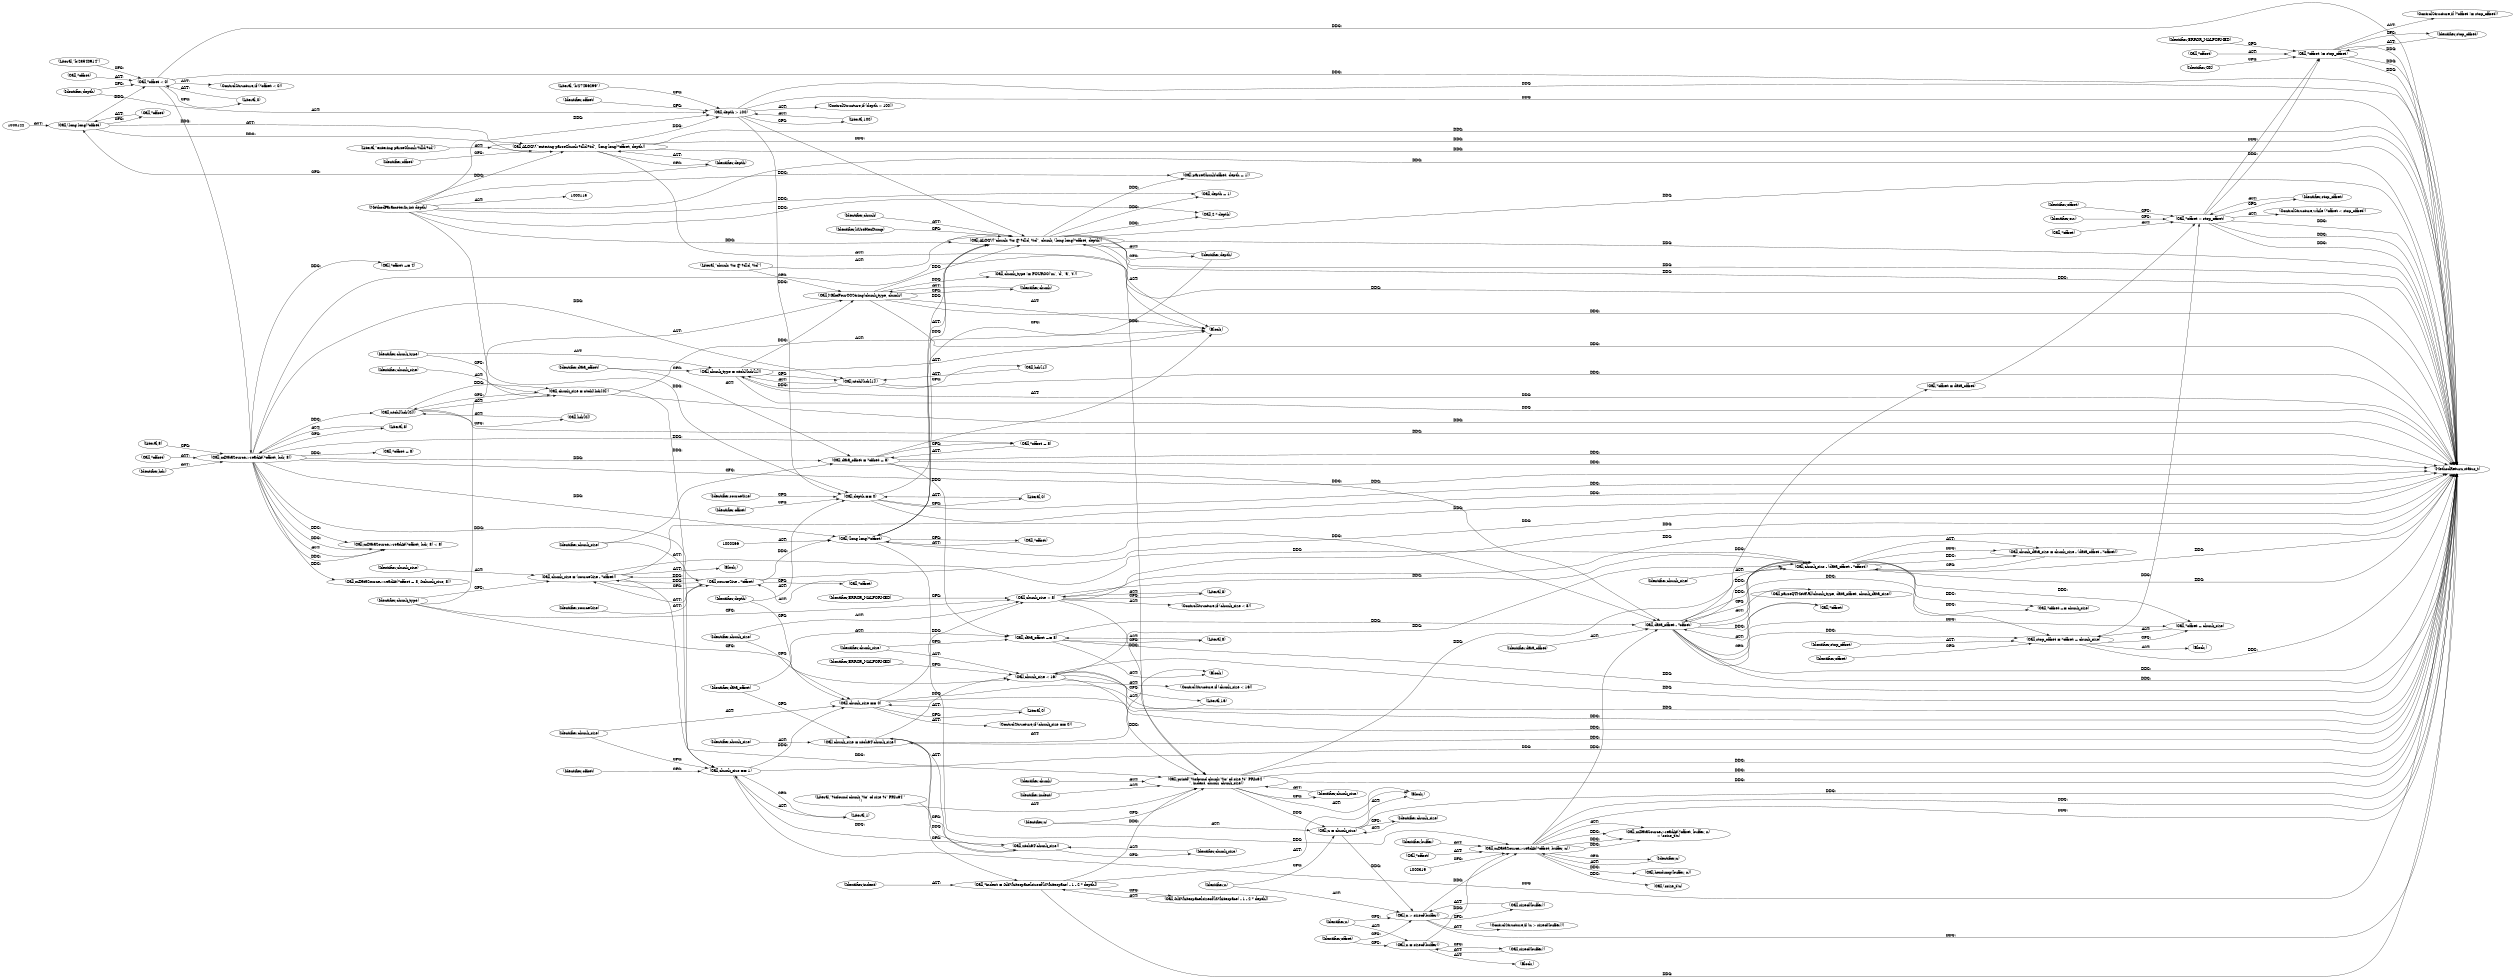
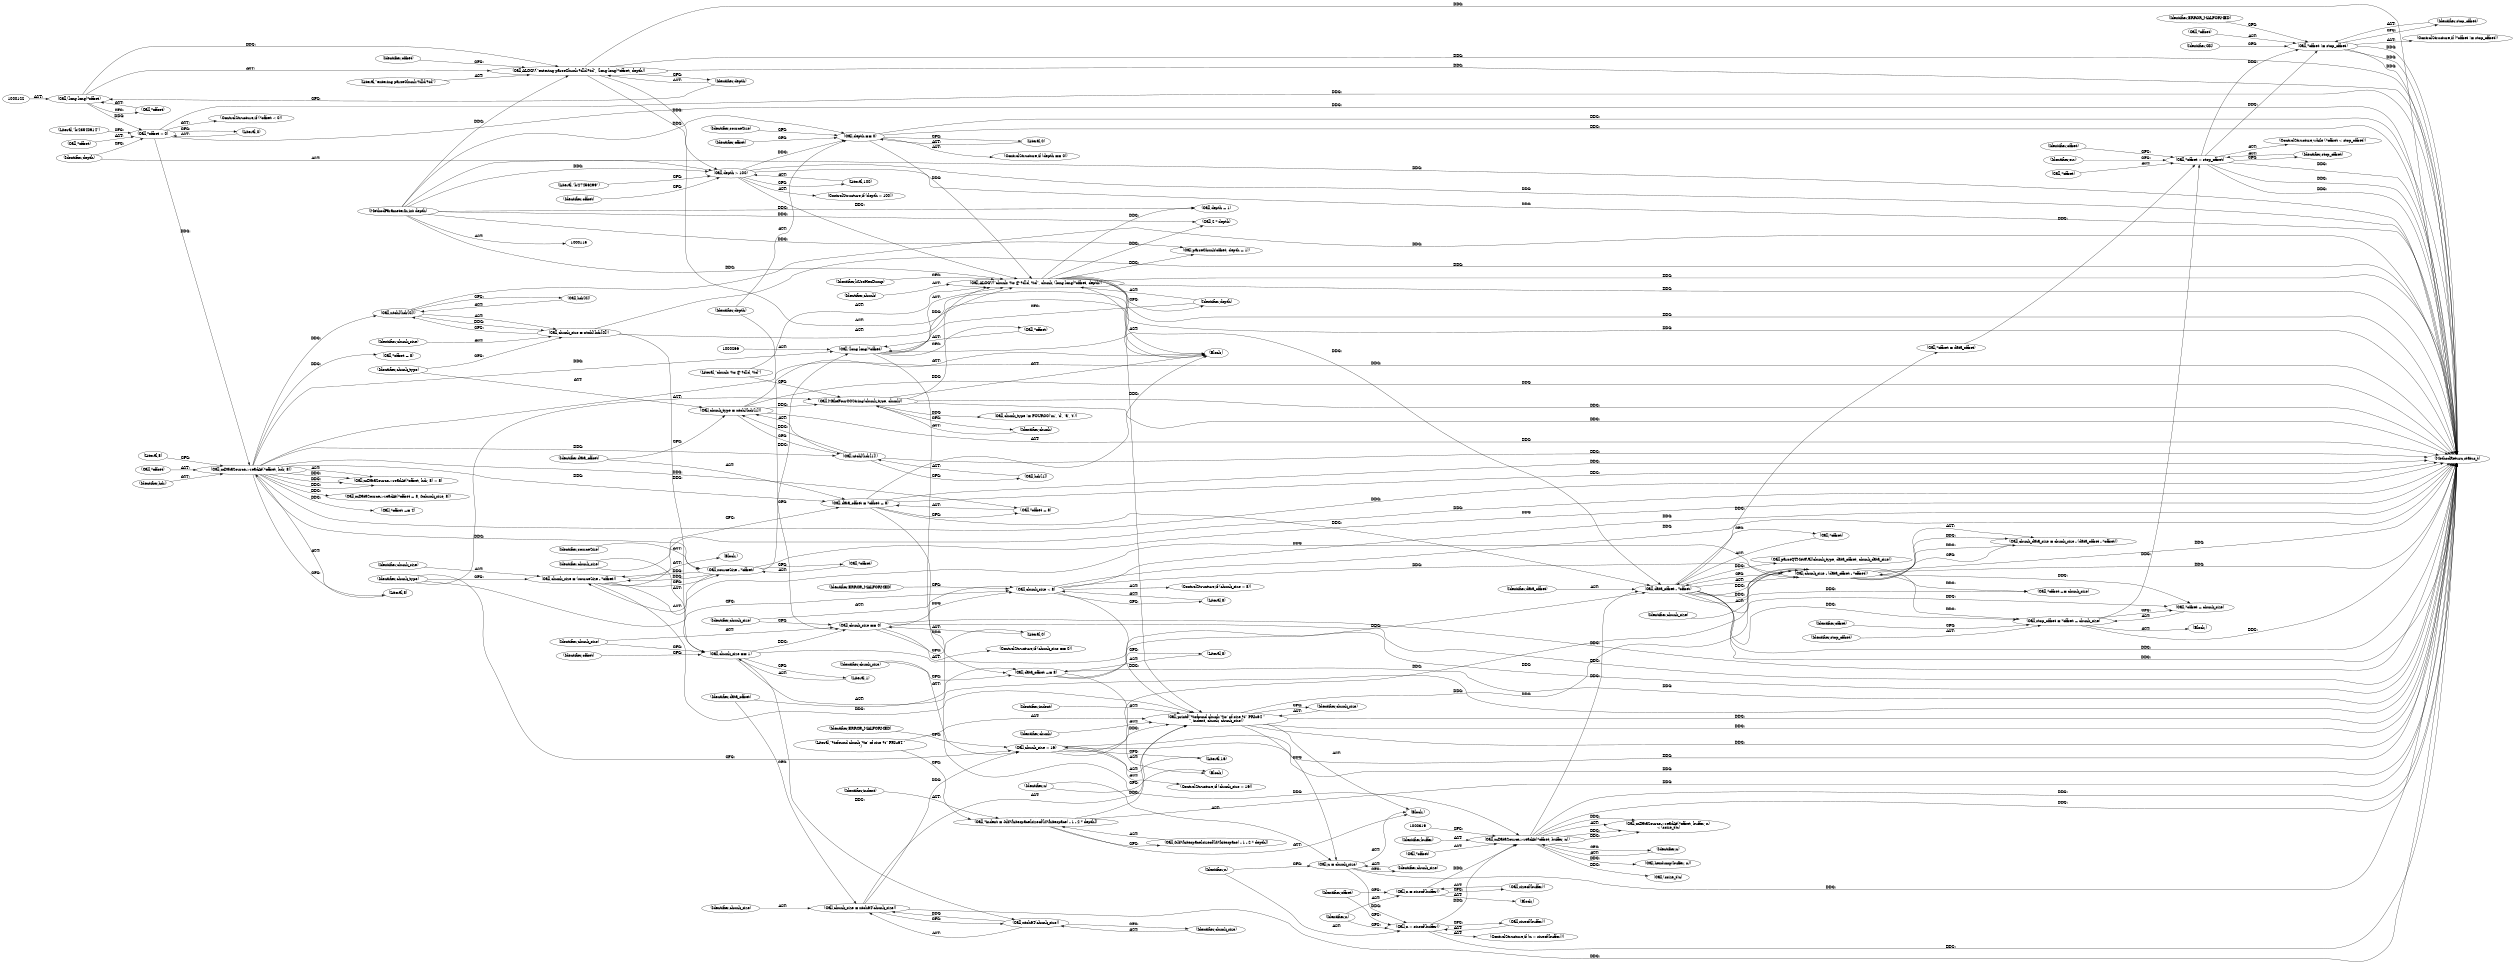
node "(ControlStructure,if (depth == 0))": added
